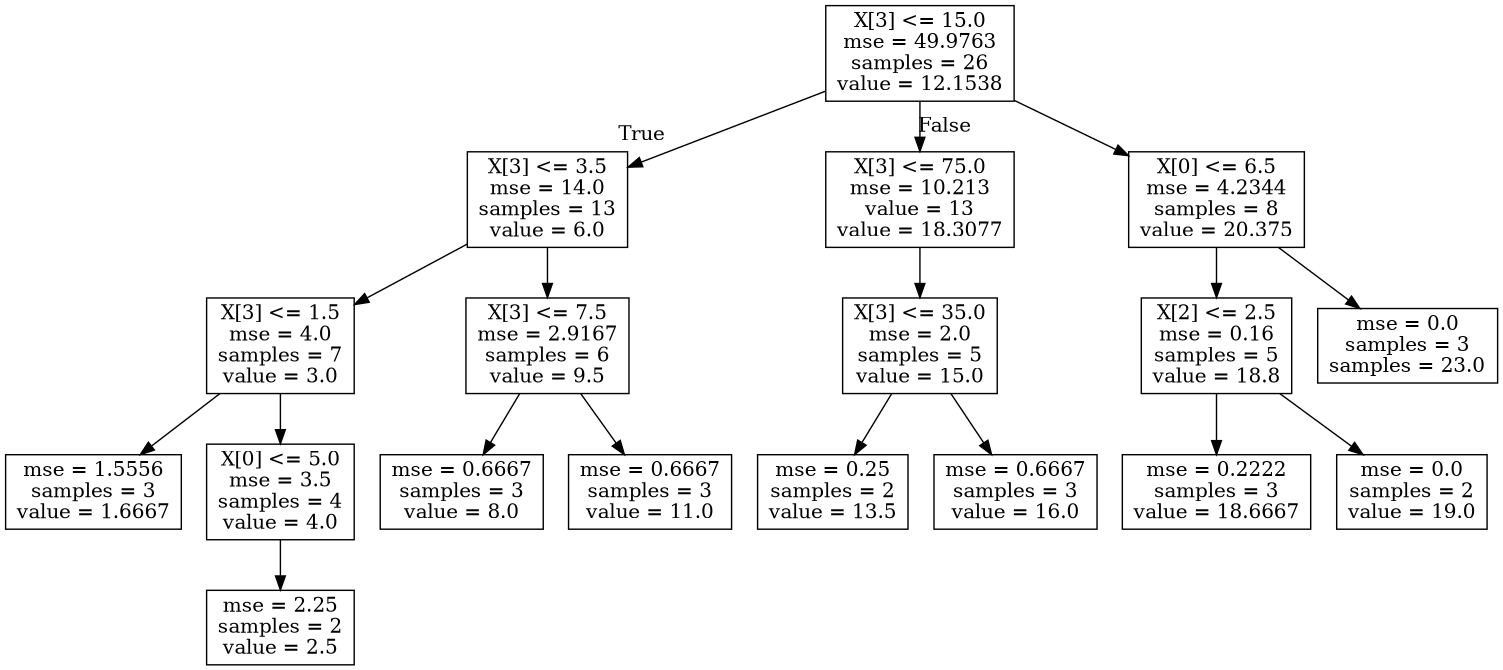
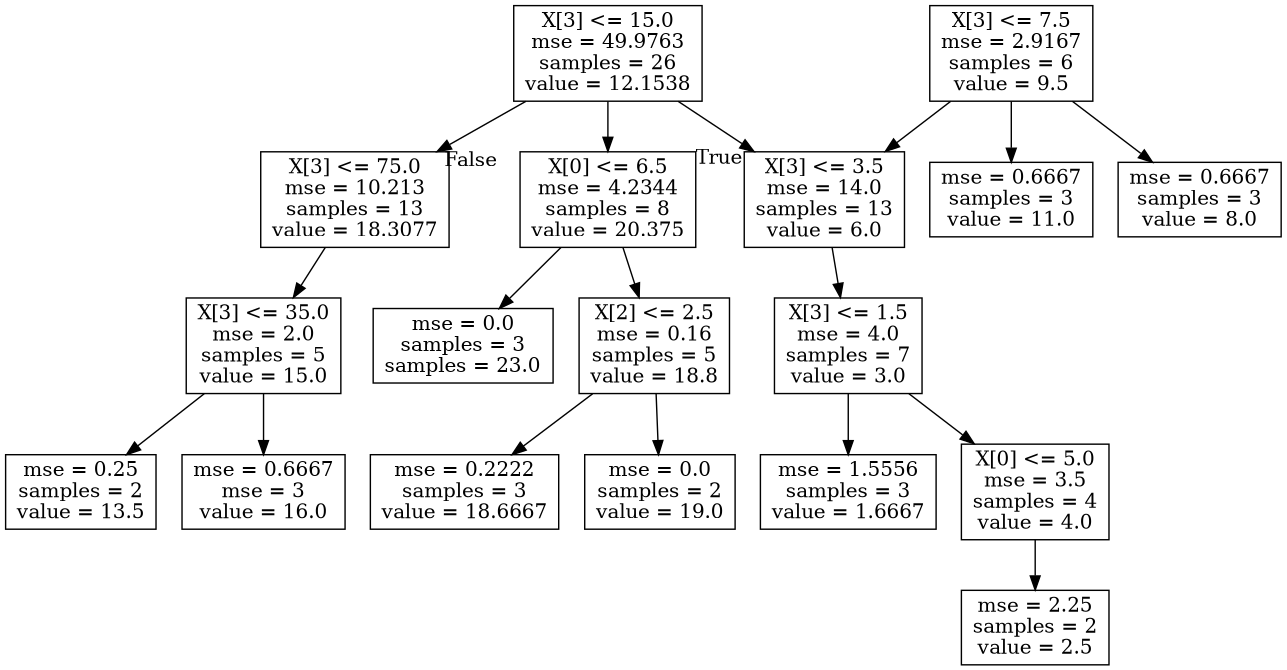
node "X[3] <= 75.0 mse = 10.213 value = 13 value = 18.3077": label "X[3] <= 75.0 mse = 10.213 value = 13 value = 18.3077" -> "X[3] <= 75.0 mse = 10.213 samples = 13 value = 18.3077"
edge "X[3] <= 3.5 mse = 14.0 samples = 13 value = 6.0" -> "X[3] <= 7.5 mse = 2.9167 samples = 6 value = 9.5": reversed
node "mse = 0.6667 samples = 3 value = 16.0": label "mse = 0.6667 samples = 3 value = 16.0" -> "mse = 0.6667 mse = 3 value = 16.0"
